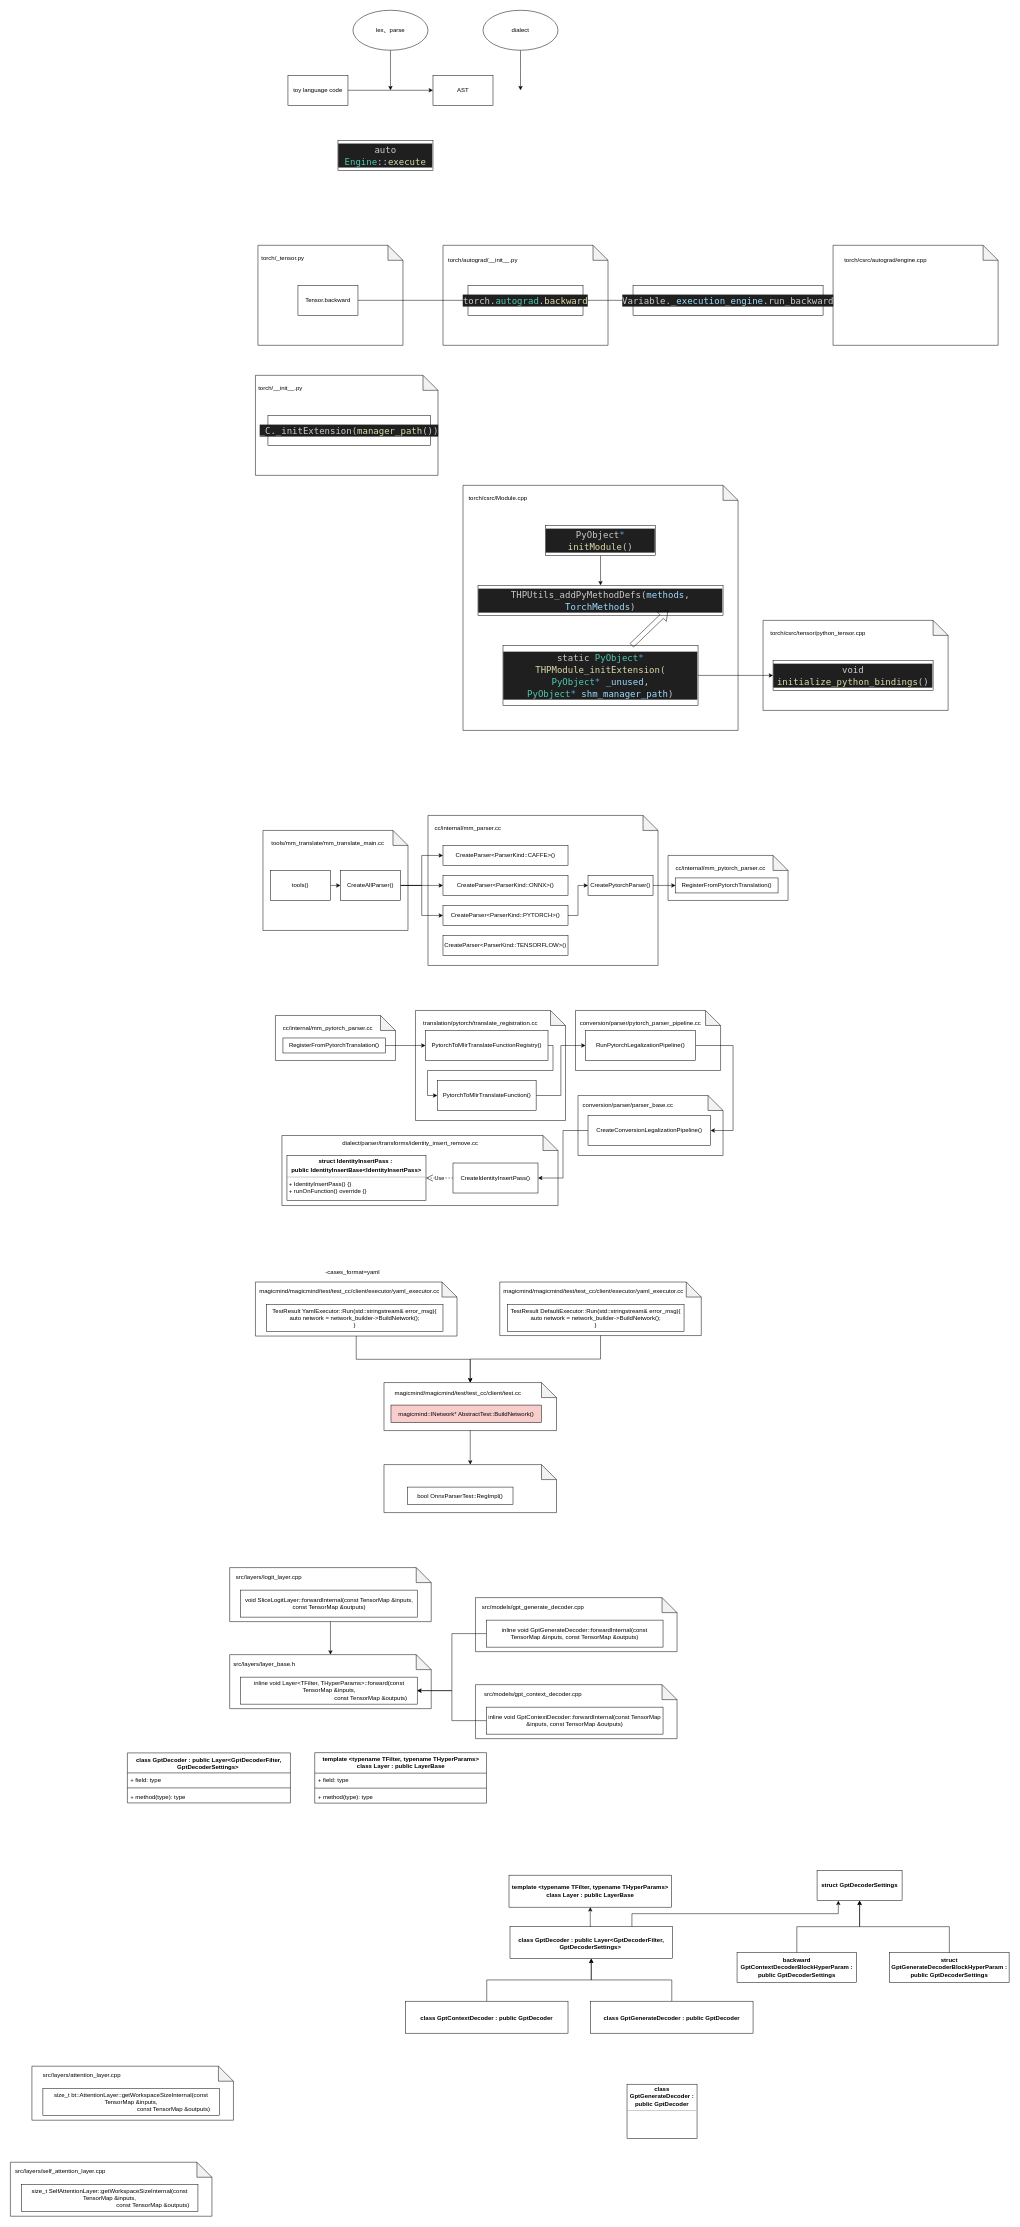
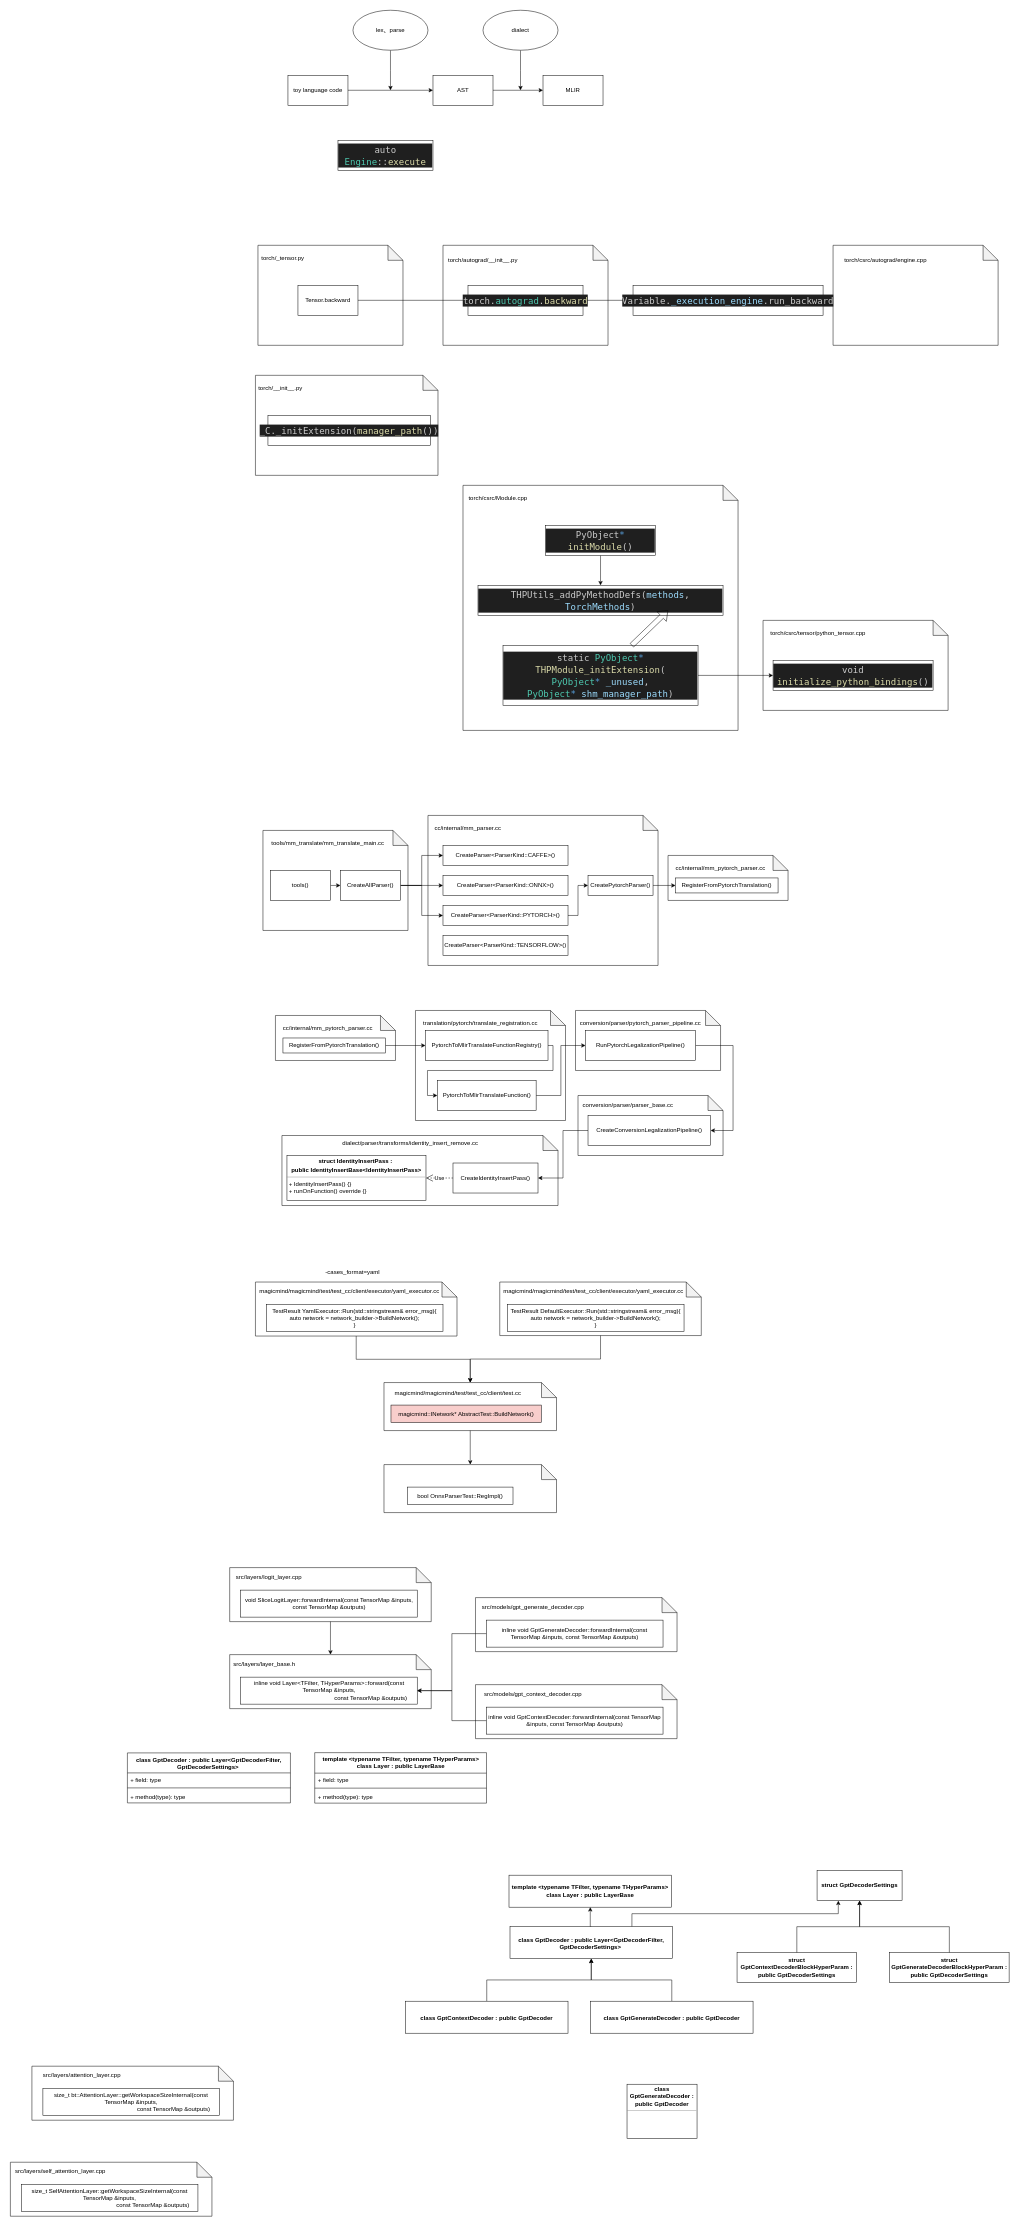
edge "AST" -> "MLIR": added
node "MLIR": added
node "backward GptContextDecoderBlockHyperParam : public GptDecoderSettings": label "backward GptContextDecoderBlockHyperParam : public GptDecoderSettings" -> "struct GptContextDecoderBlockHyperParam : public GptDecoderSettings"
